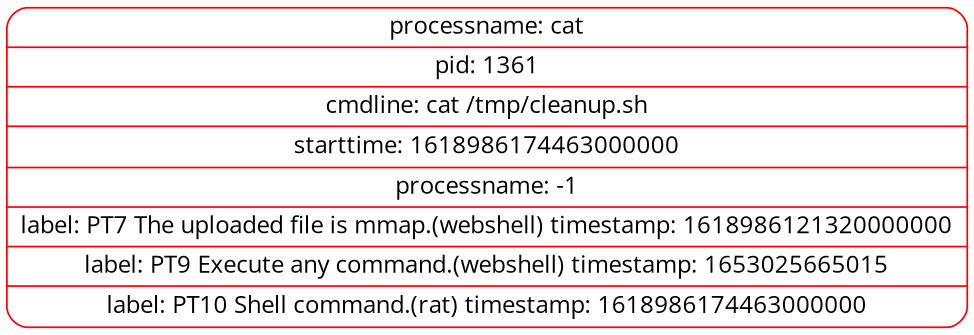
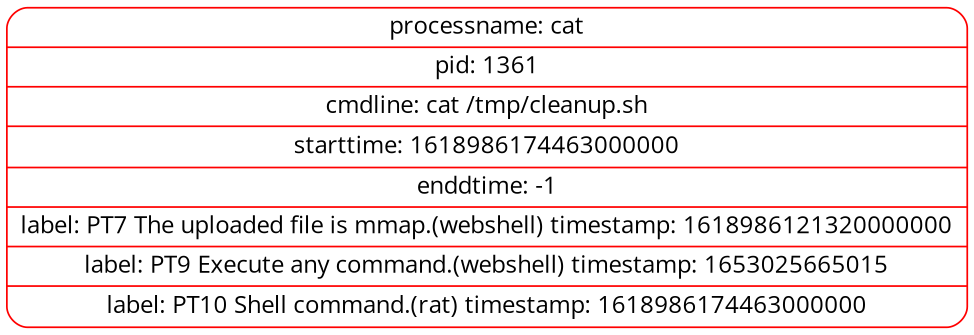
node "processname: cat": text "processname: -1" -> "enddtime: -1"
